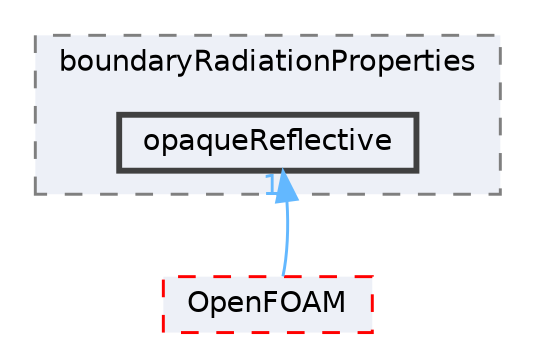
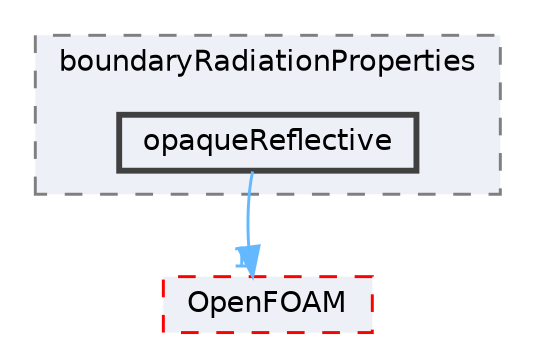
edge "OpenFOAM" -> "opaqueReflective": reversed
